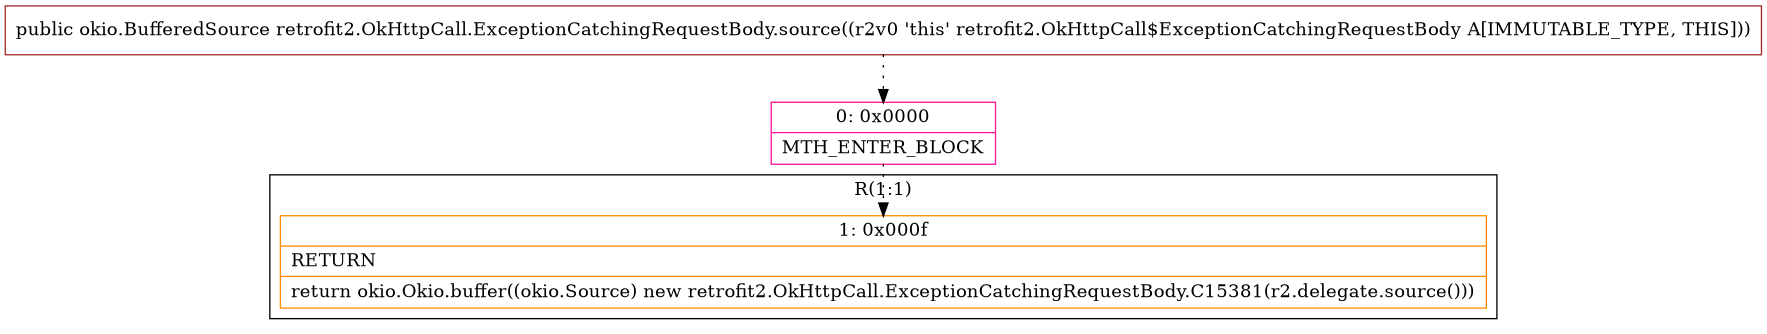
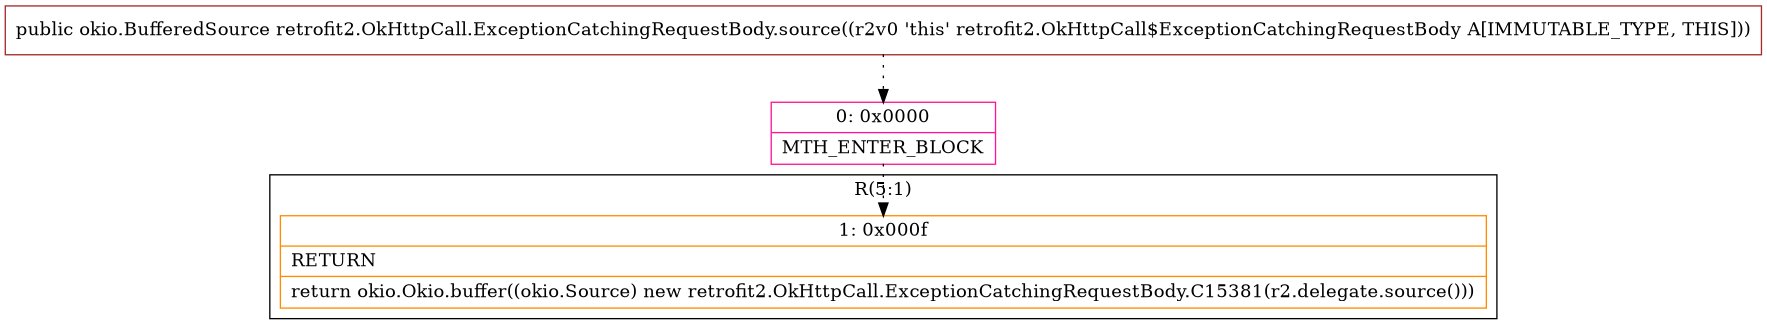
cluster "R(1:1)": label "R(1:1)" -> "R(5:1)"
